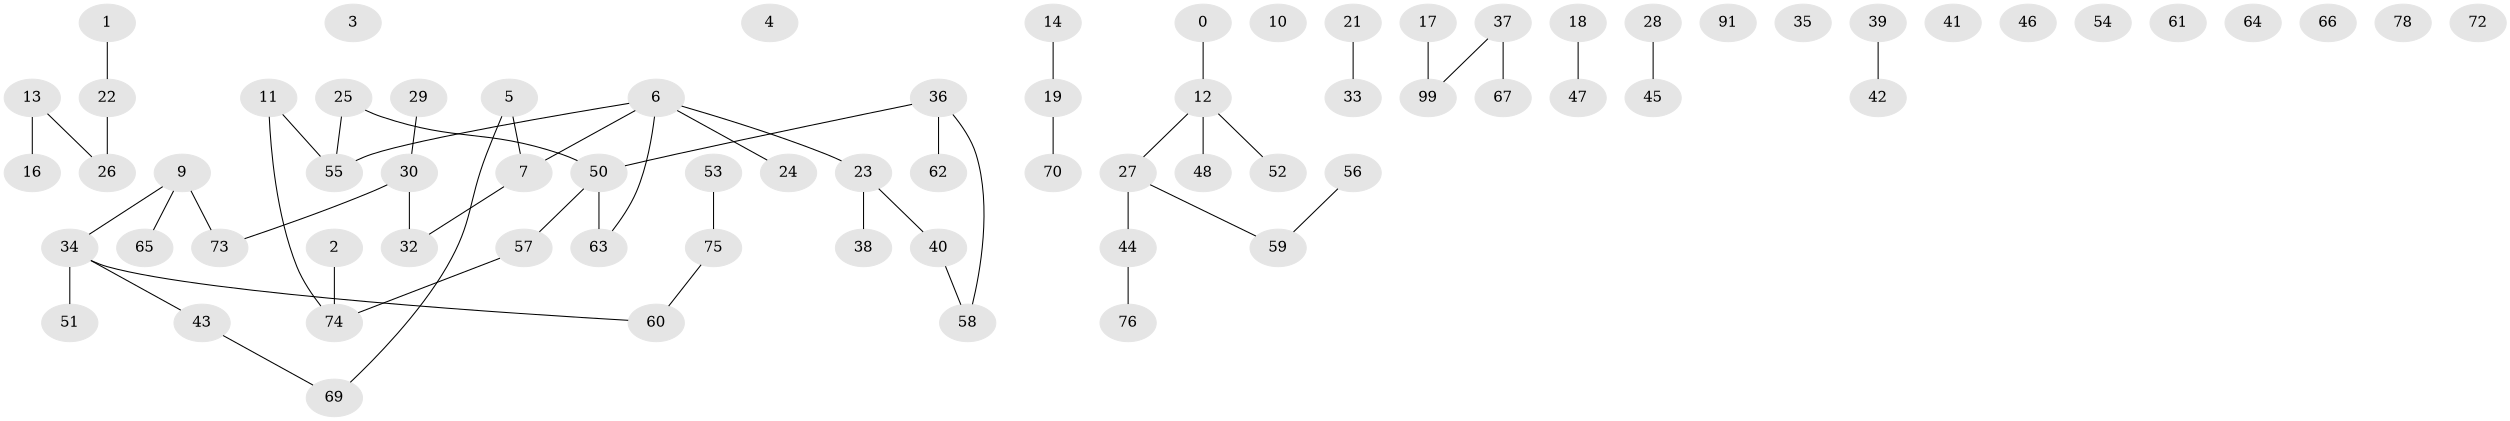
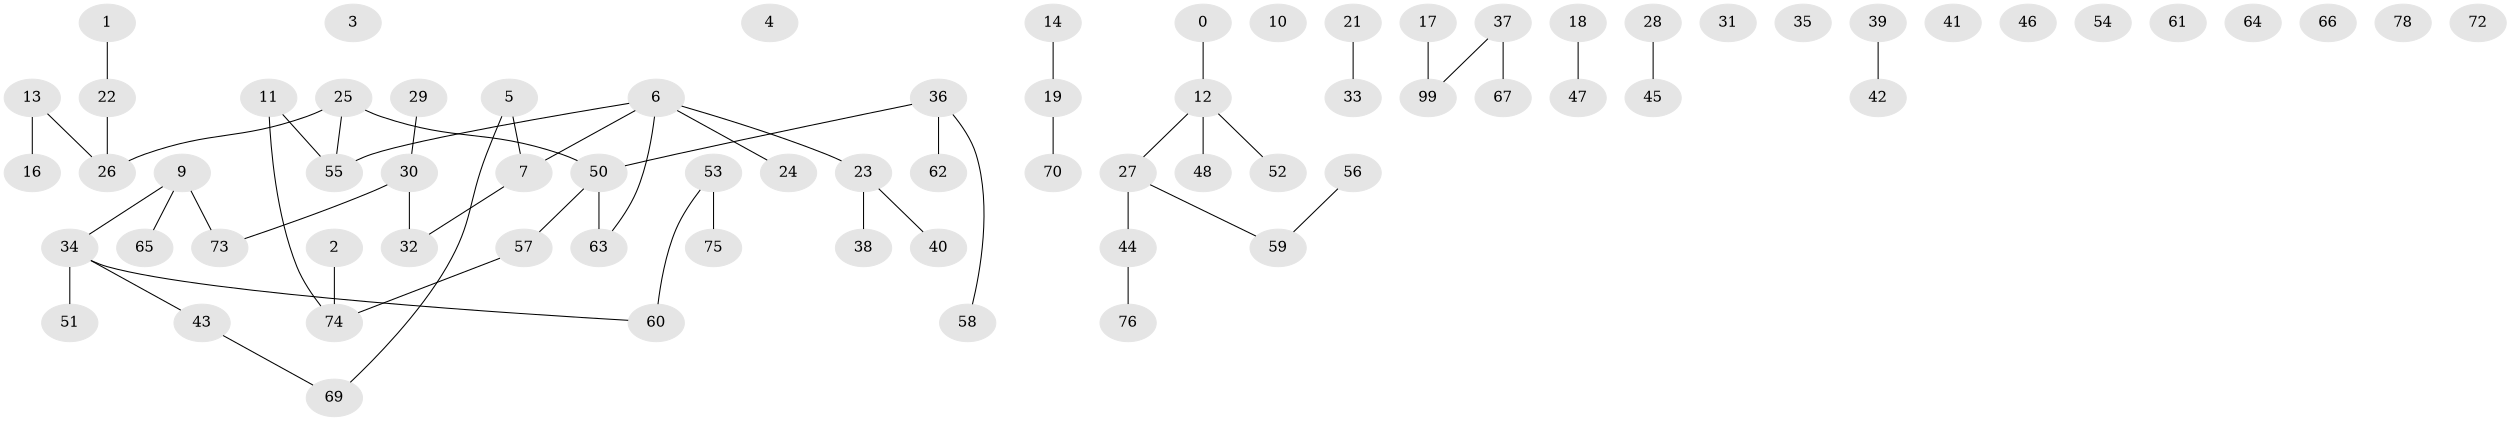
node "91": label "91" -> "31"
edge "25" -- "26": added
edge "75" -- "60": now "53" -- "60"
edge "40" -- "58": removed
